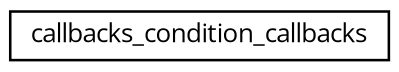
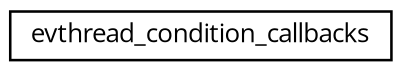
node "callbacks_condition_callbacks": label "callbacks_condition_callbacks" -> "evthread_condition_callbacks"
